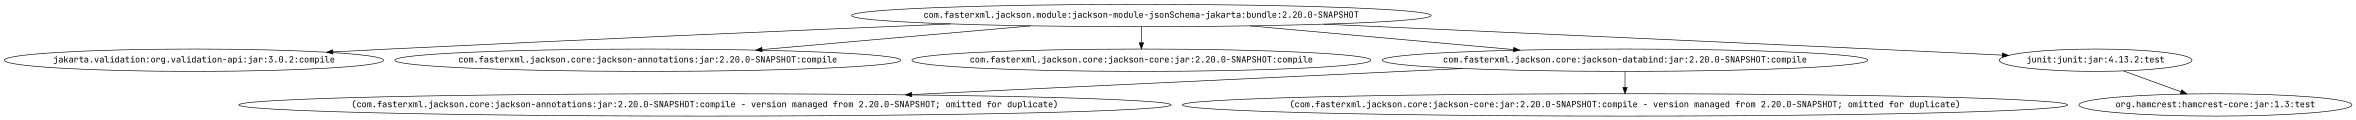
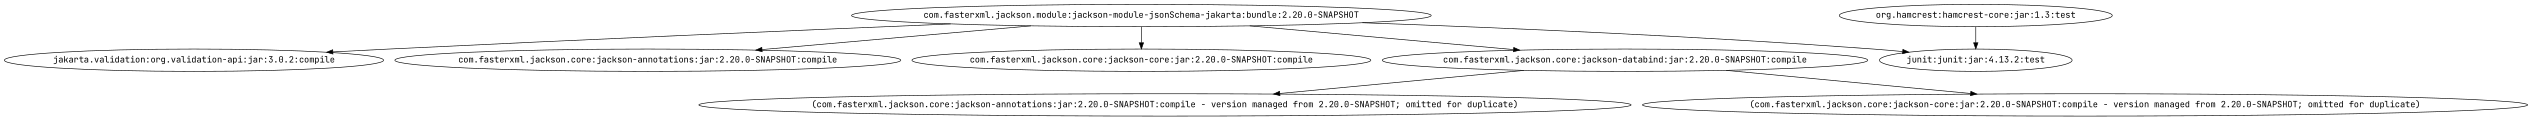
edge "junit:junit:jar:4.13.2:test" -> "org.hamcrest:hamcrest-core:jar:1.3:test": reversed
